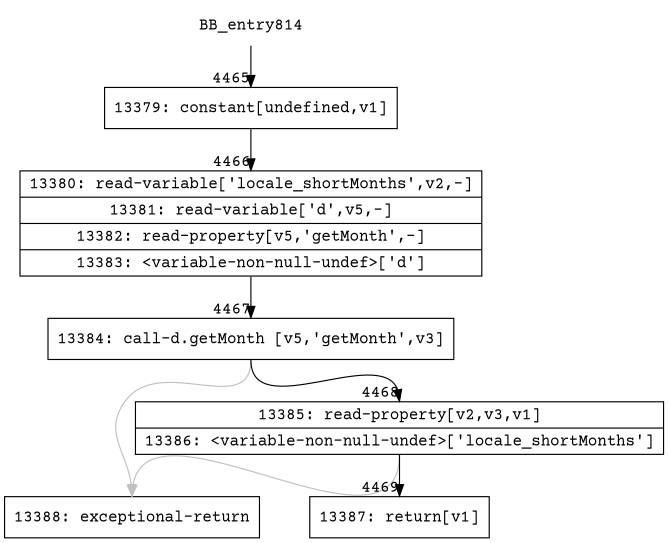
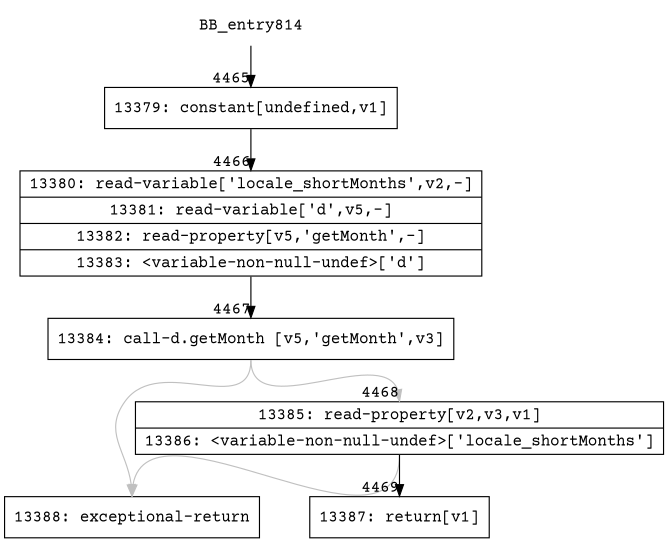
edge "13384: call-d.getMonth [v5,'getMonth',v3]" -> "13385: read-property[v2,v3,v1]": color black -> gray
